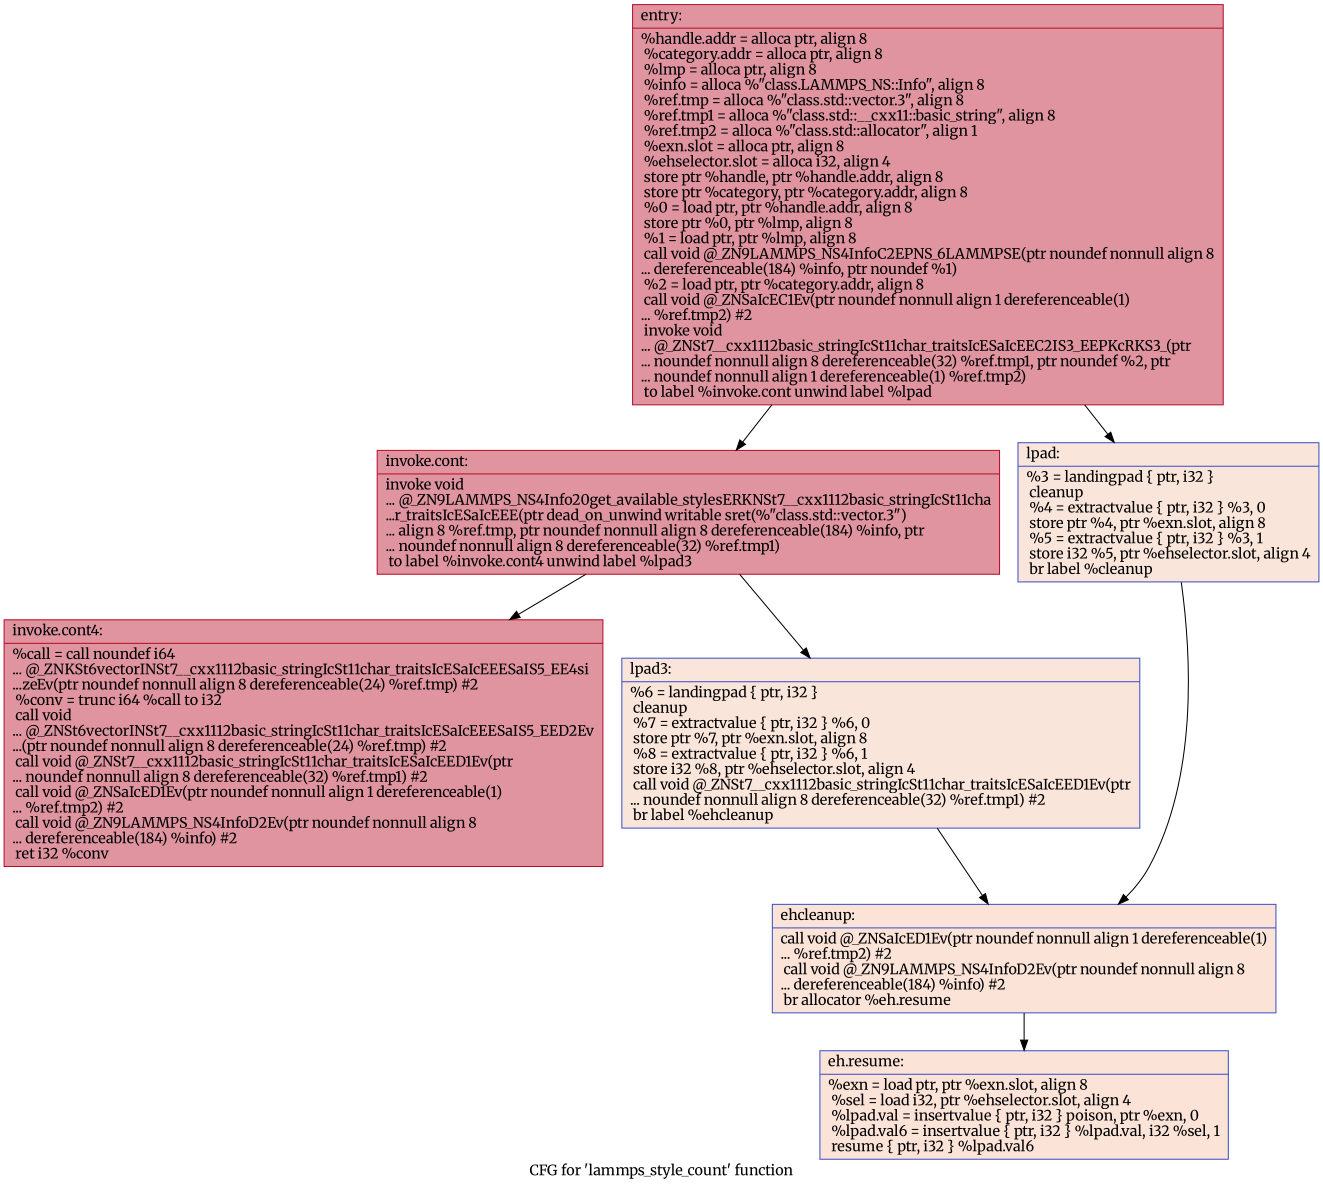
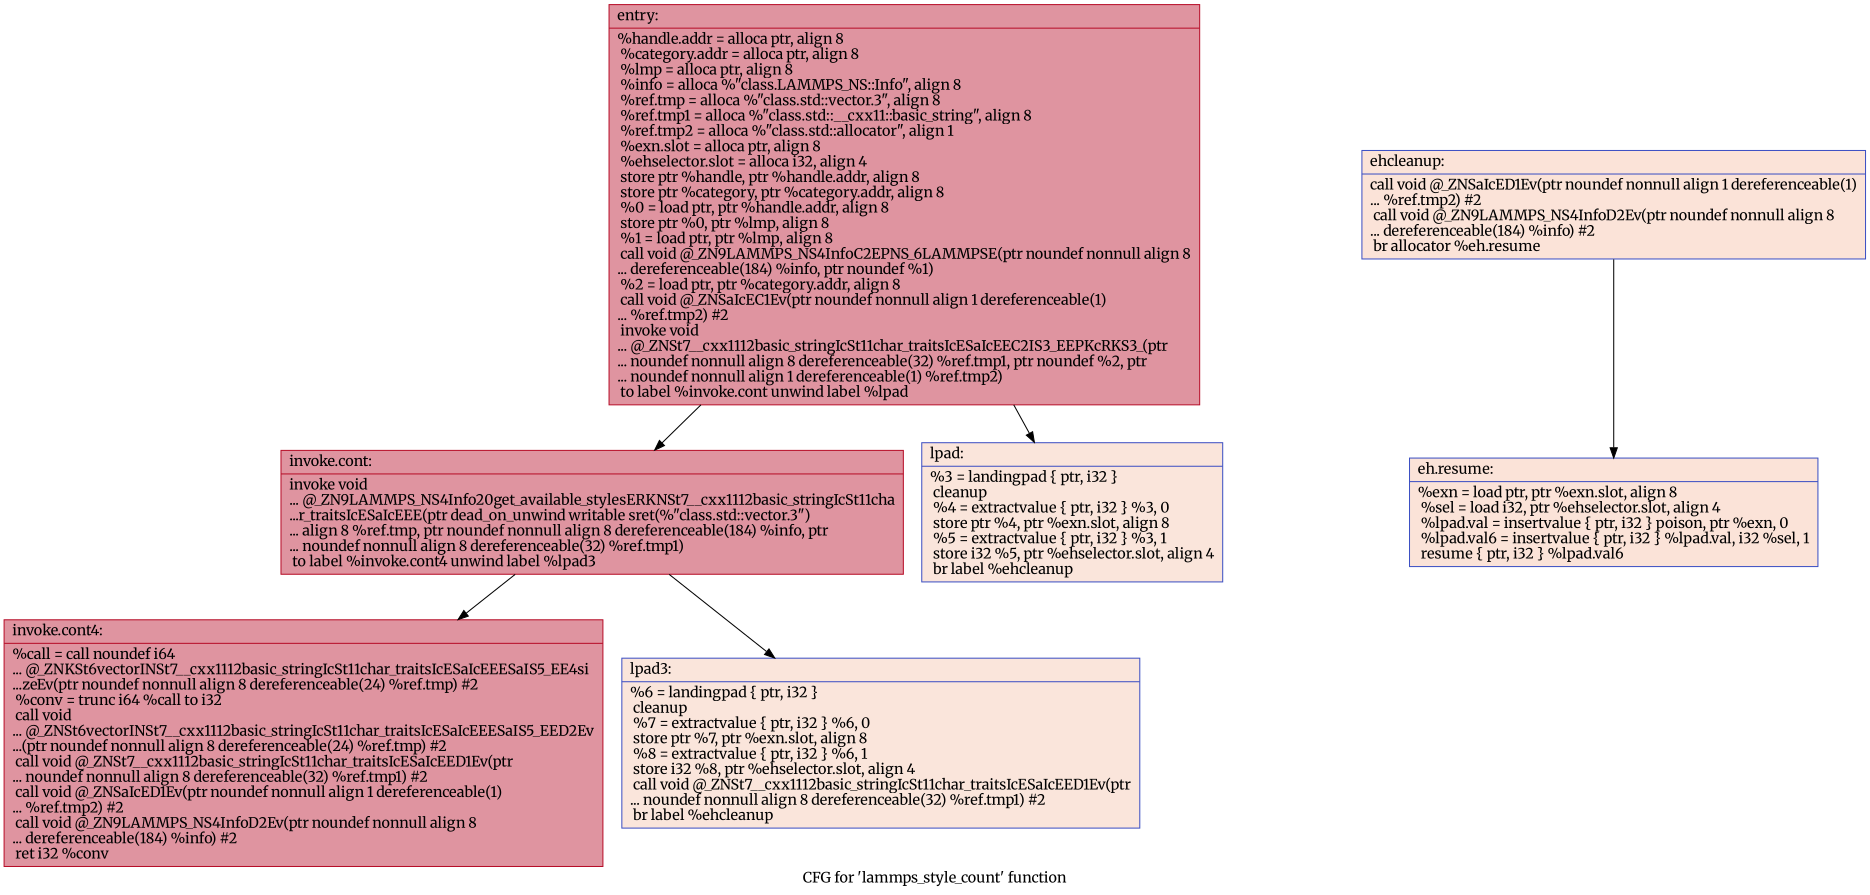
node "lpad:": text "br label %cleanup" -> "br label %ehcleanup"
edge "lpad:" -> "ehcleanup:": removed
edge "lpad3:" -> "ehcleanup:": removed
